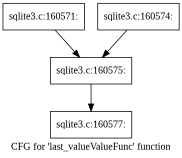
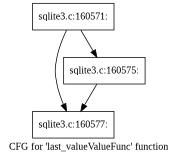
node "sqlite3.c:160574:": removed
edge "sqlite3.c:160571:" -> "sqlite3.c:160577:": added
